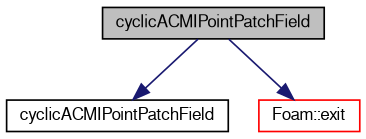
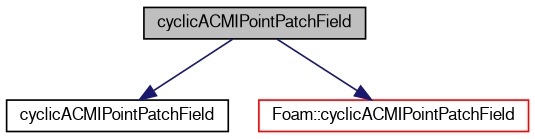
node "Foam::exit": label "Foam::exit" -> "Foam::cyclicACMIPointPatchField"
